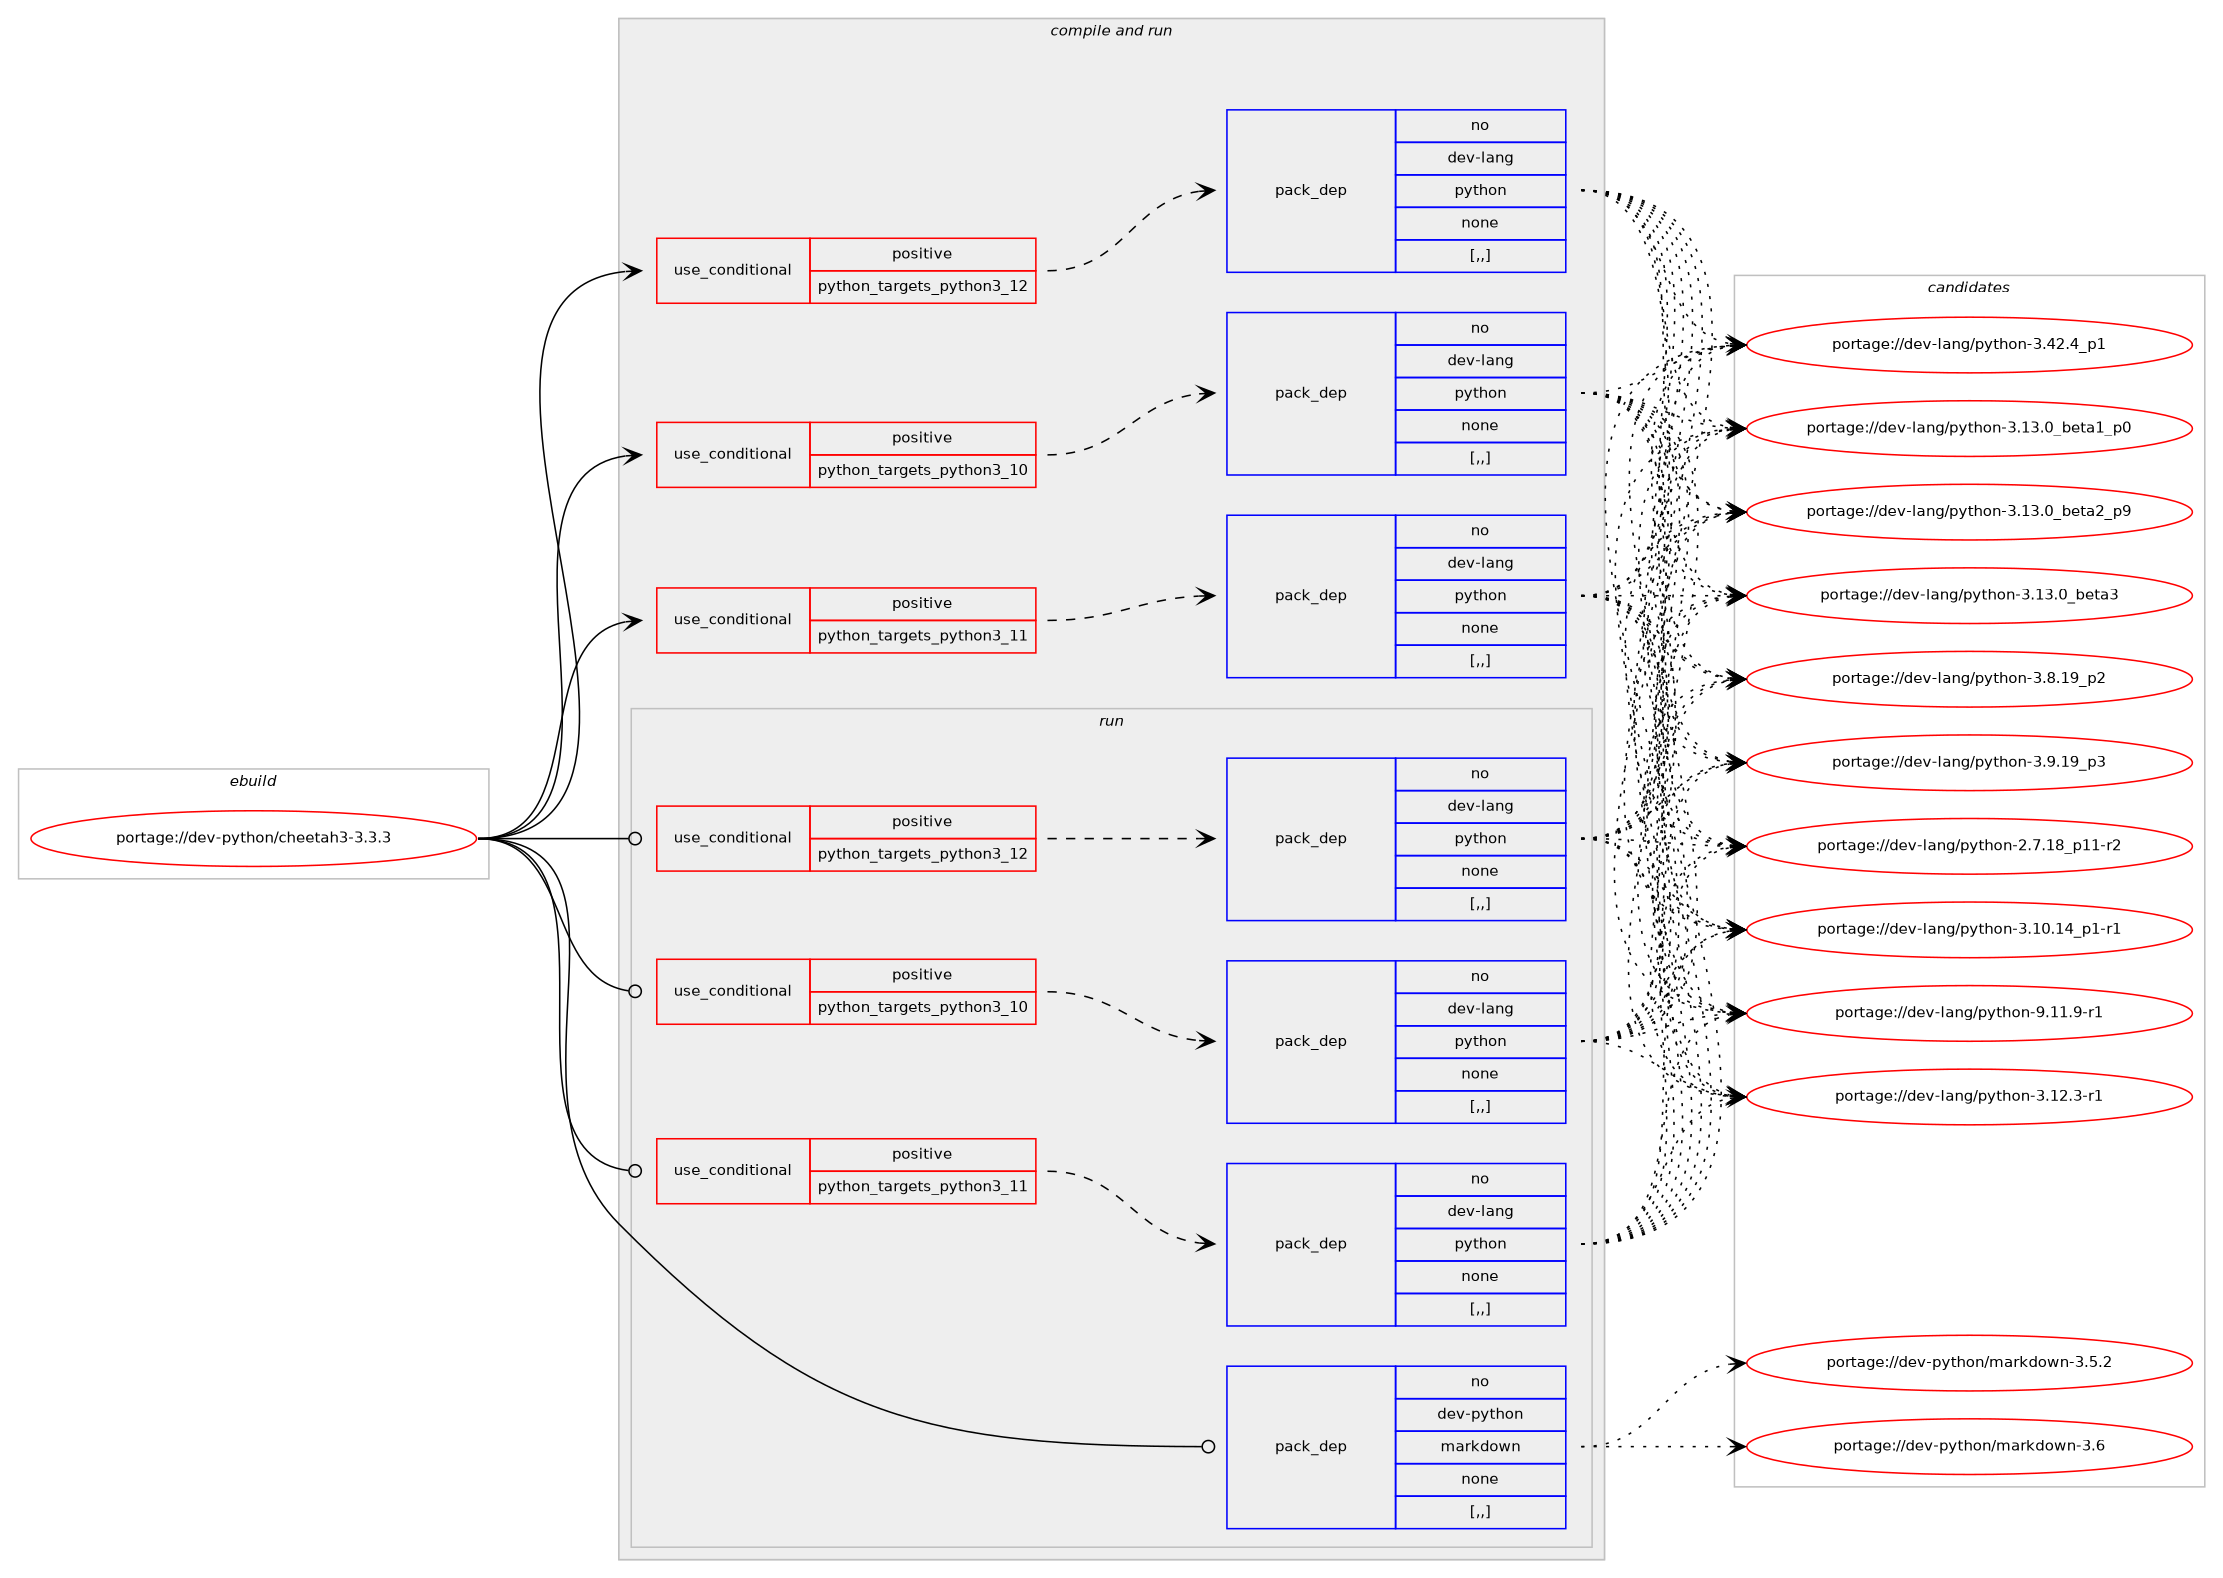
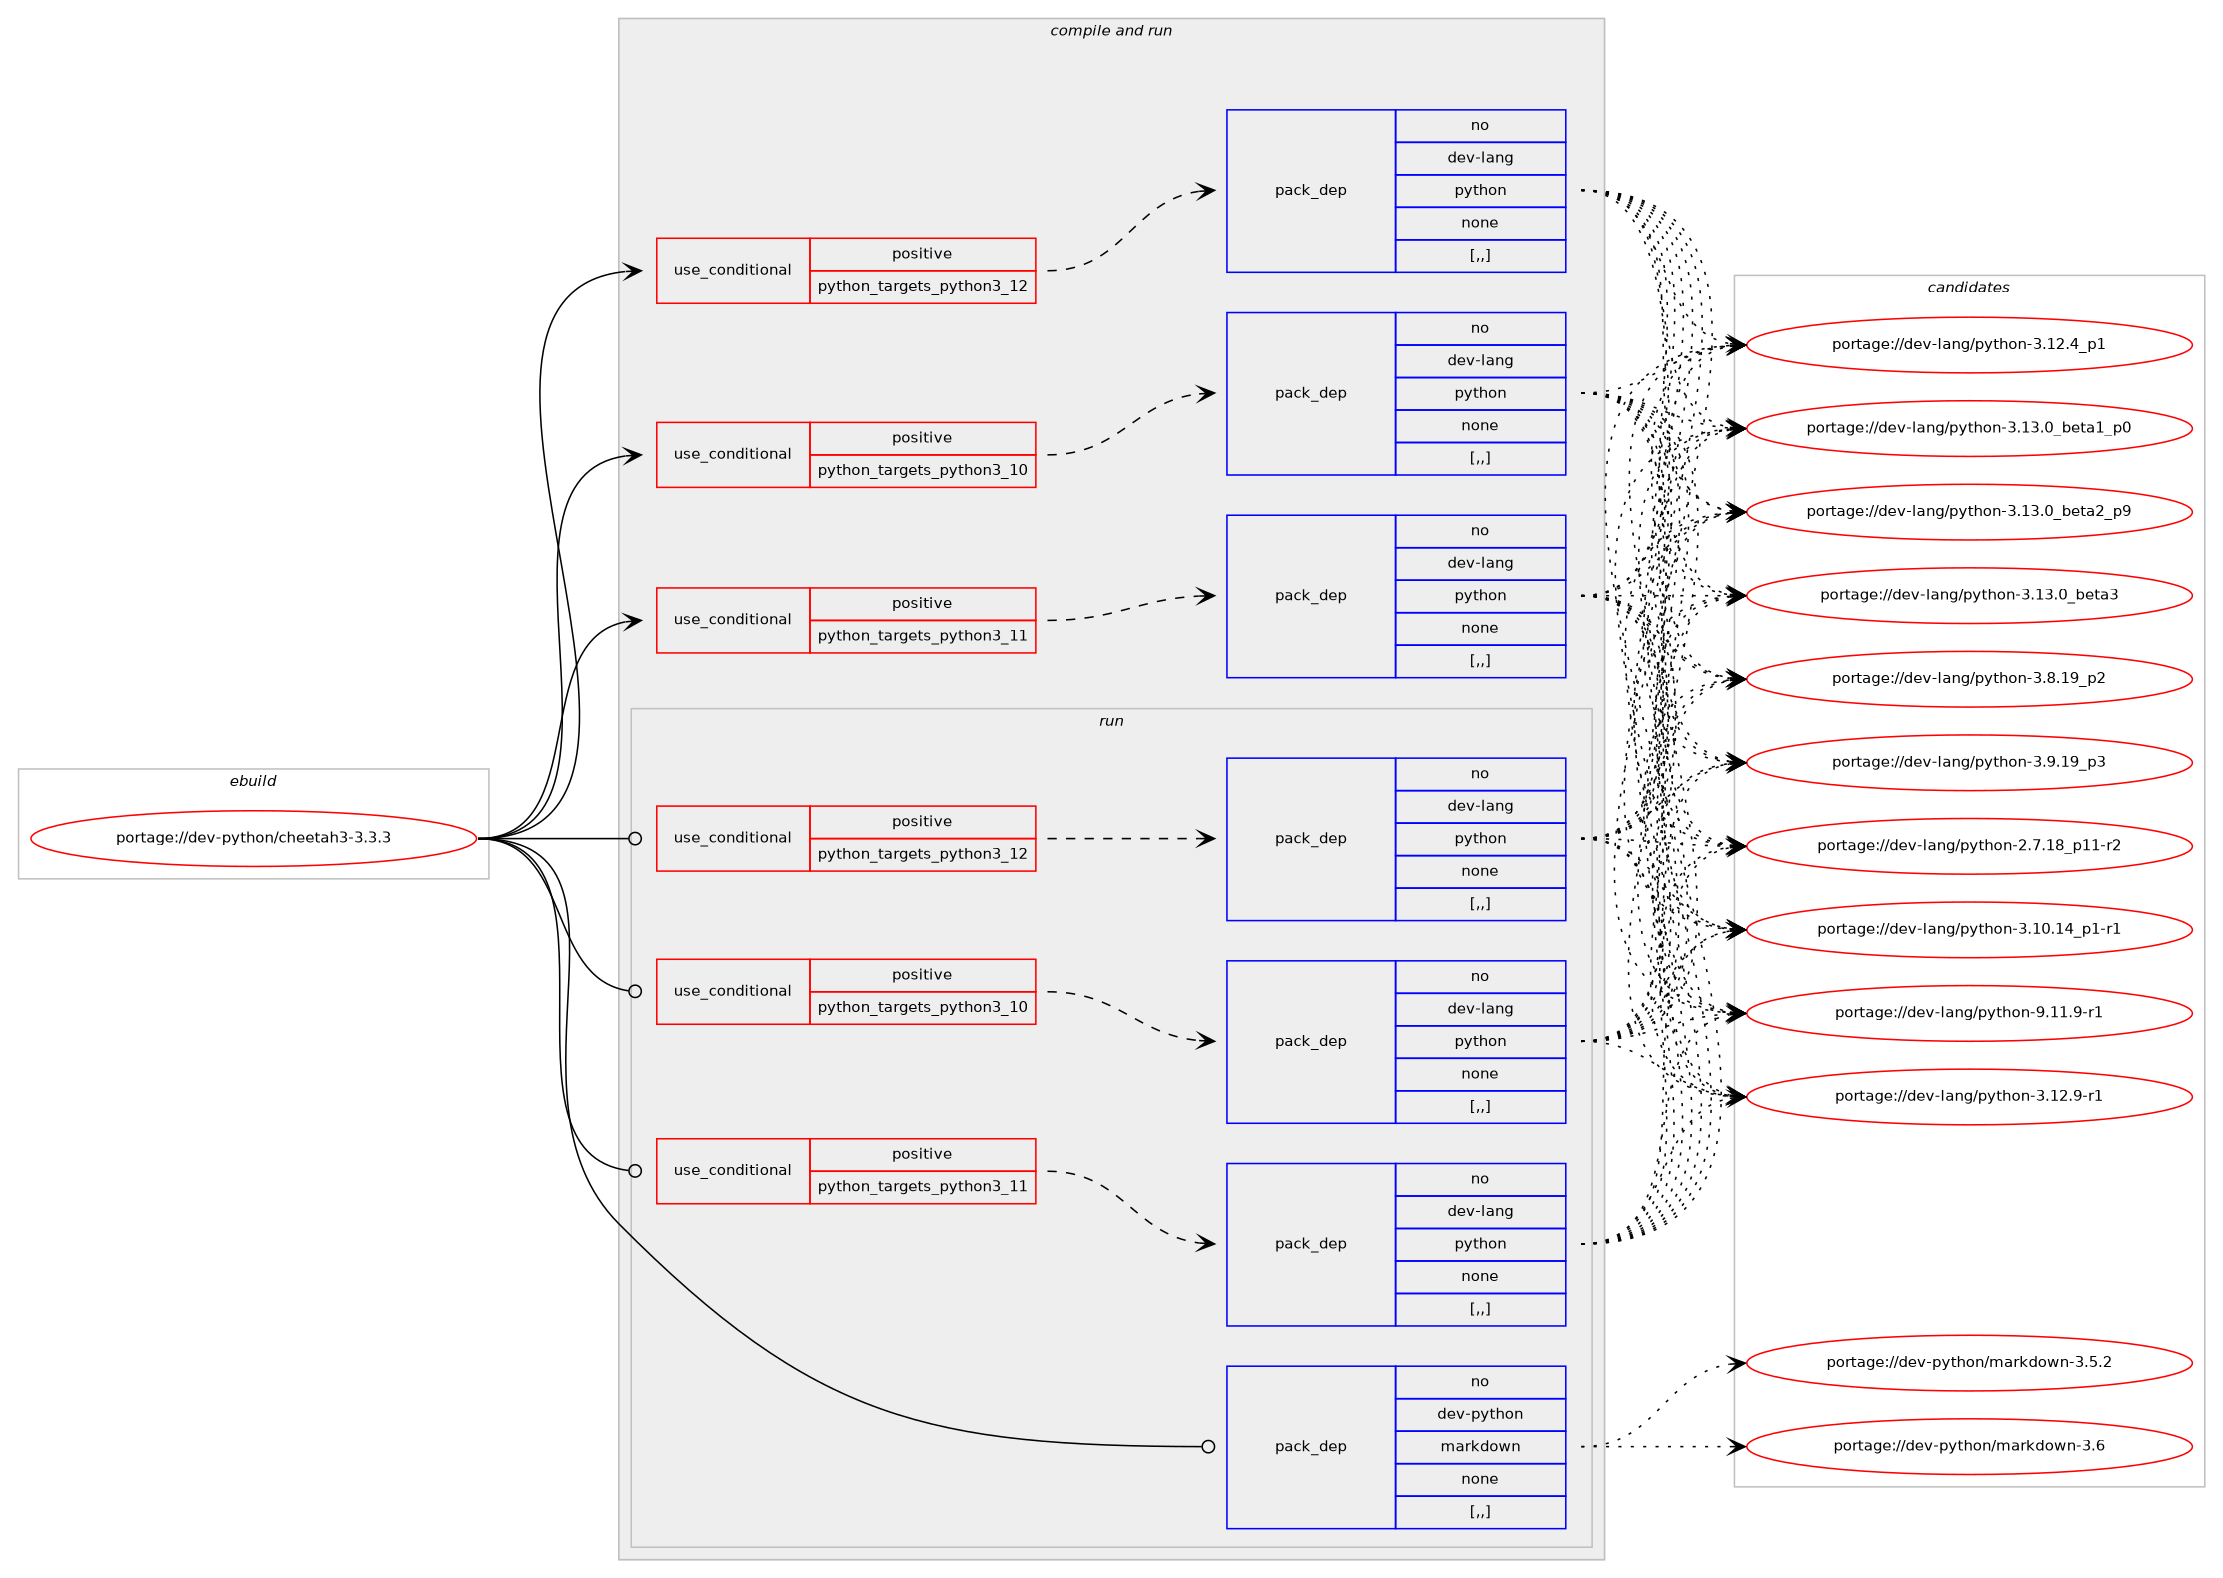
node "portage://dev-lang/python-3.42.4_p1": label "portage://dev-lang/python-3.42.4_p1" -> "portage://dev-lang/python-3.12.4_p1"
node "portage://dev-lang/python-3.12.3-r1": label "portage://dev-lang/python-3.12.3-r1" -> "portage://dev-lang/python-3.12.9-r1"
